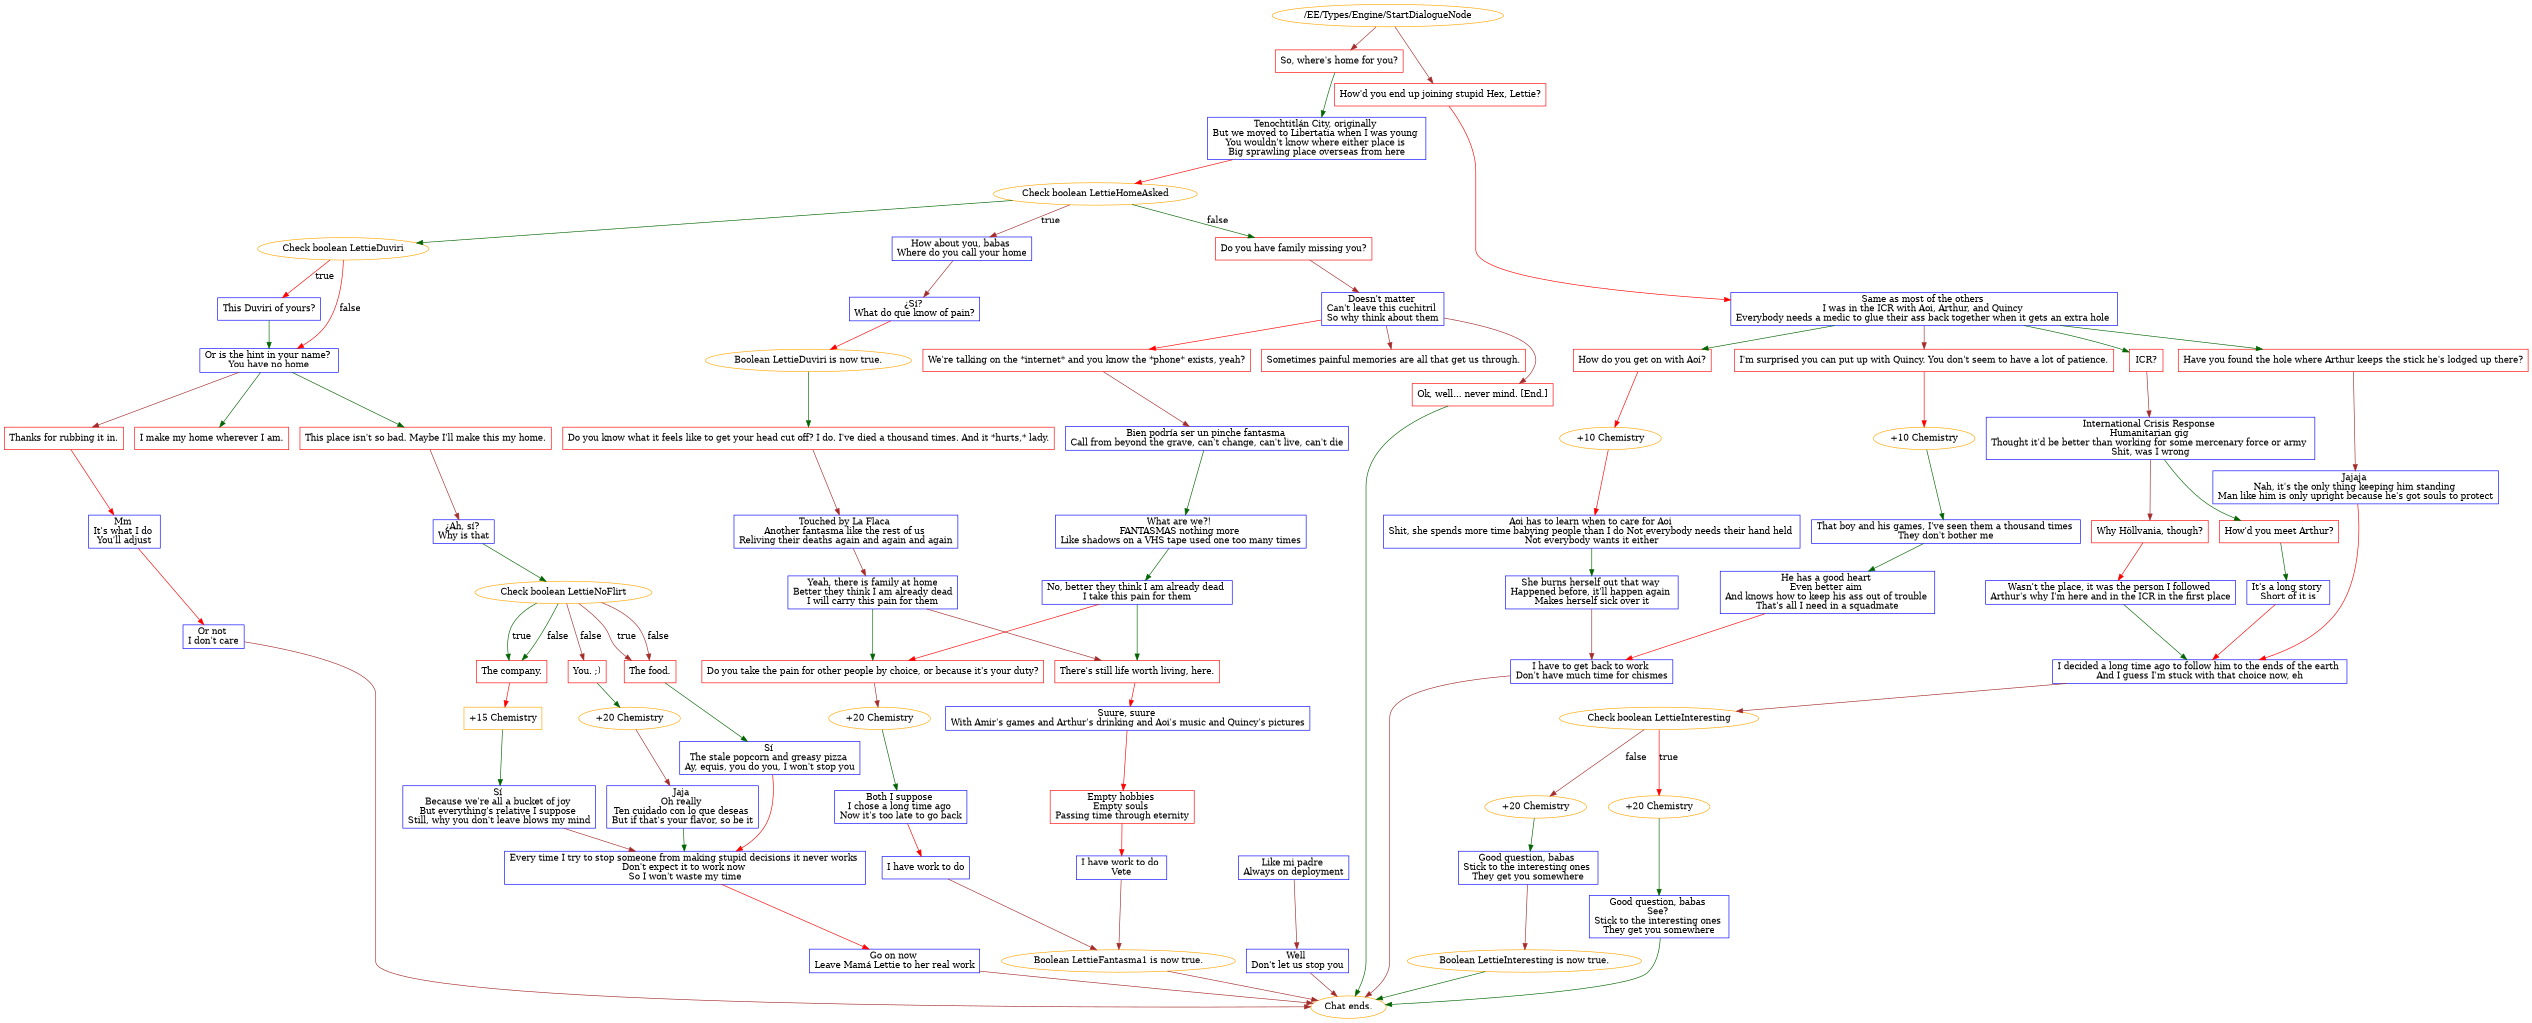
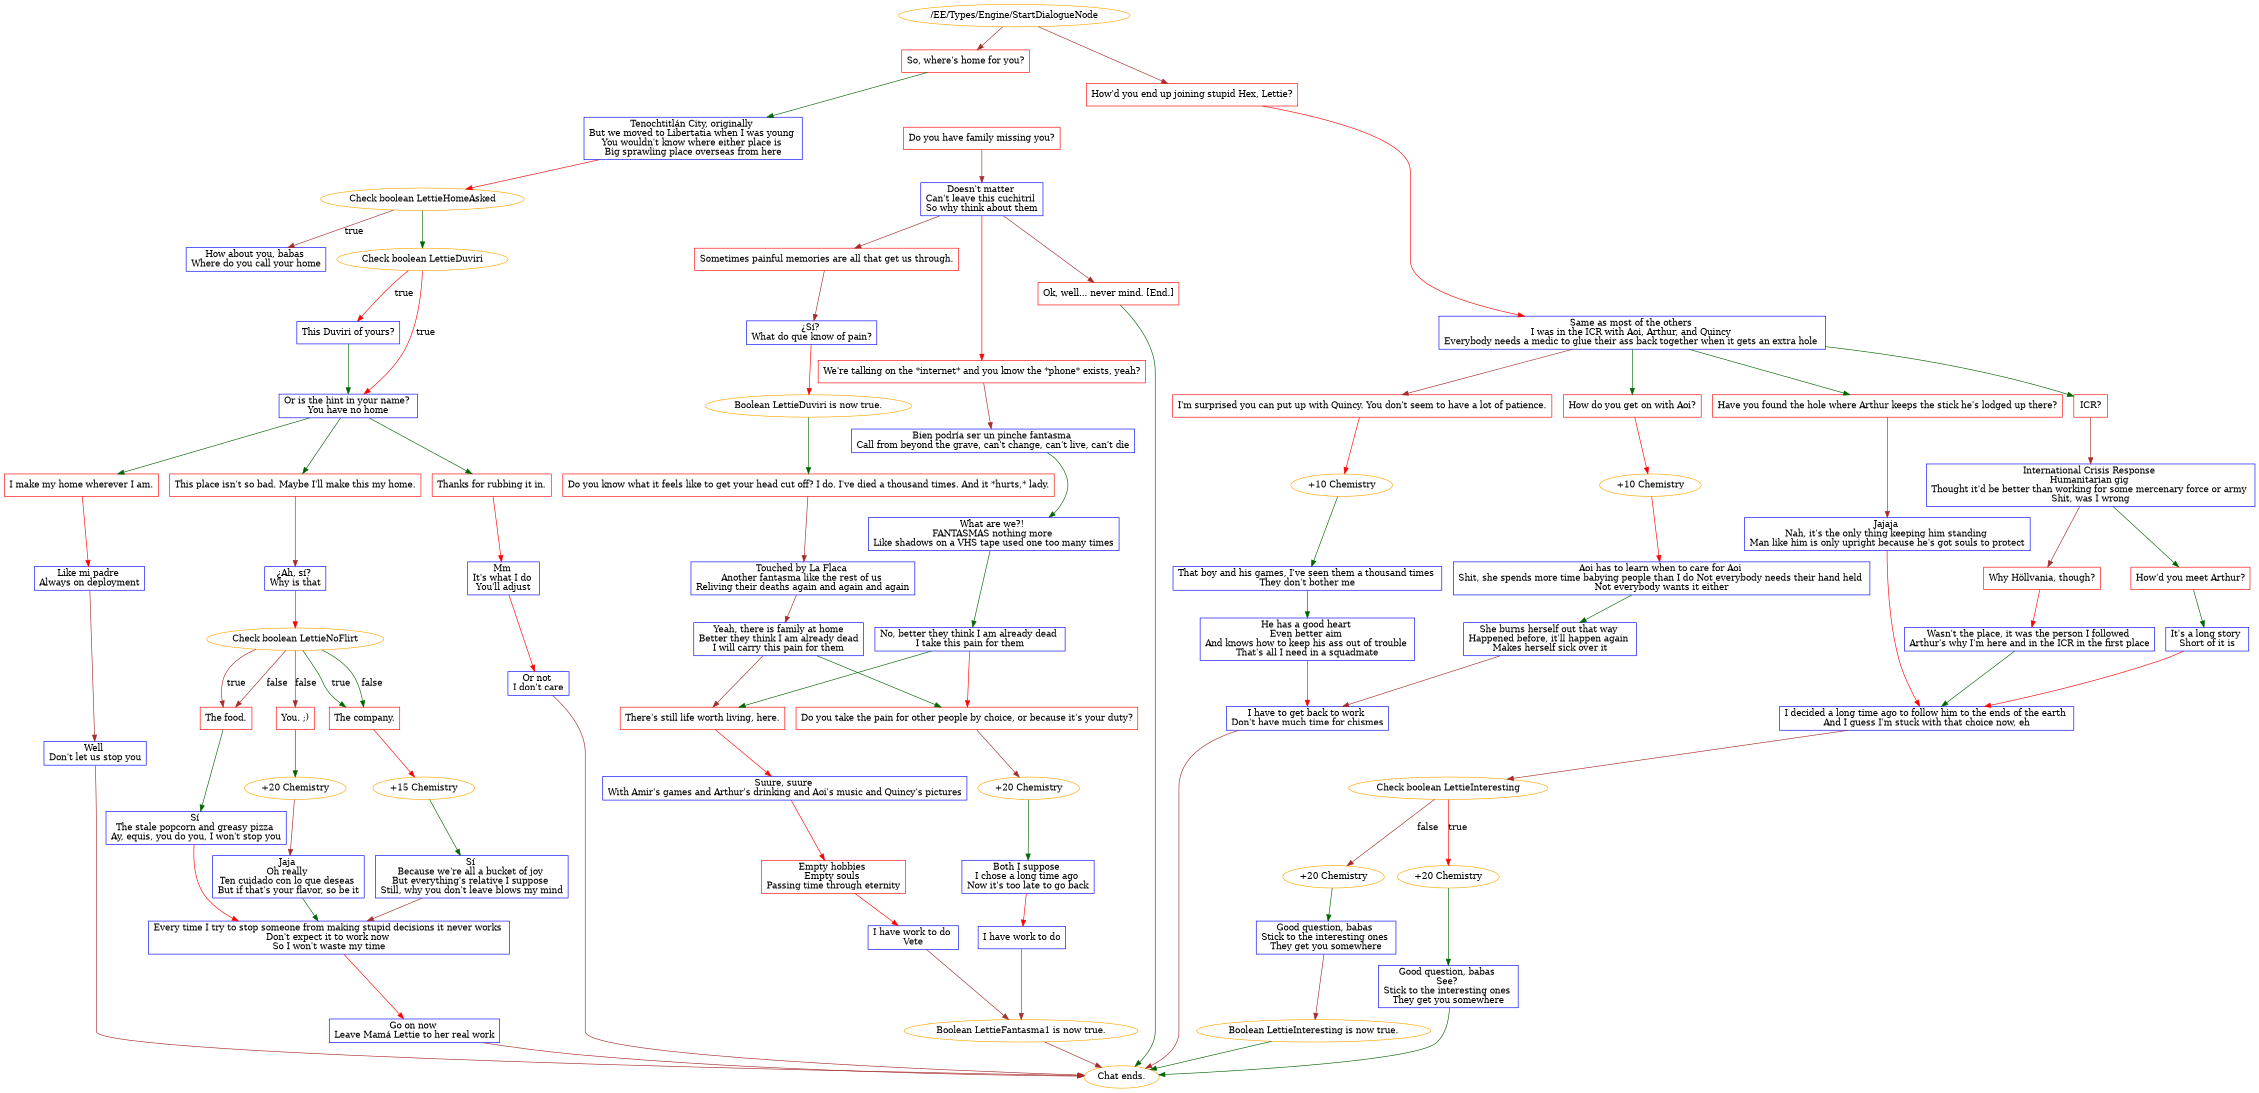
edge "Check boolean LettieHomeAsked" -> "Do you have family missing you?": removed, label "false"
edge "How about you, babas Where do you call your home" -> "¿Sí? What do que know of pain?": now "Sometimes painful memories are all that get us through." -> "¿Sí? What do que know of pain?"
edge "Check boolean LettieDuviri" -> "Or is the hint in your name? You have no home": label "false" -> "true"
edge "Or is the hint in your name? You have no home" -> "Thanks for rubbing it in.": color brown -> darkgreen
edge "I make my home wherever I am." -> "Like mi padre Always on deployment": added
edge "¿Ah, sí? Why is that" -> "Check boolean LettieNoFlirt": color darkgreen -> red
node "+15 Chemistry": shape box -> ellipse
